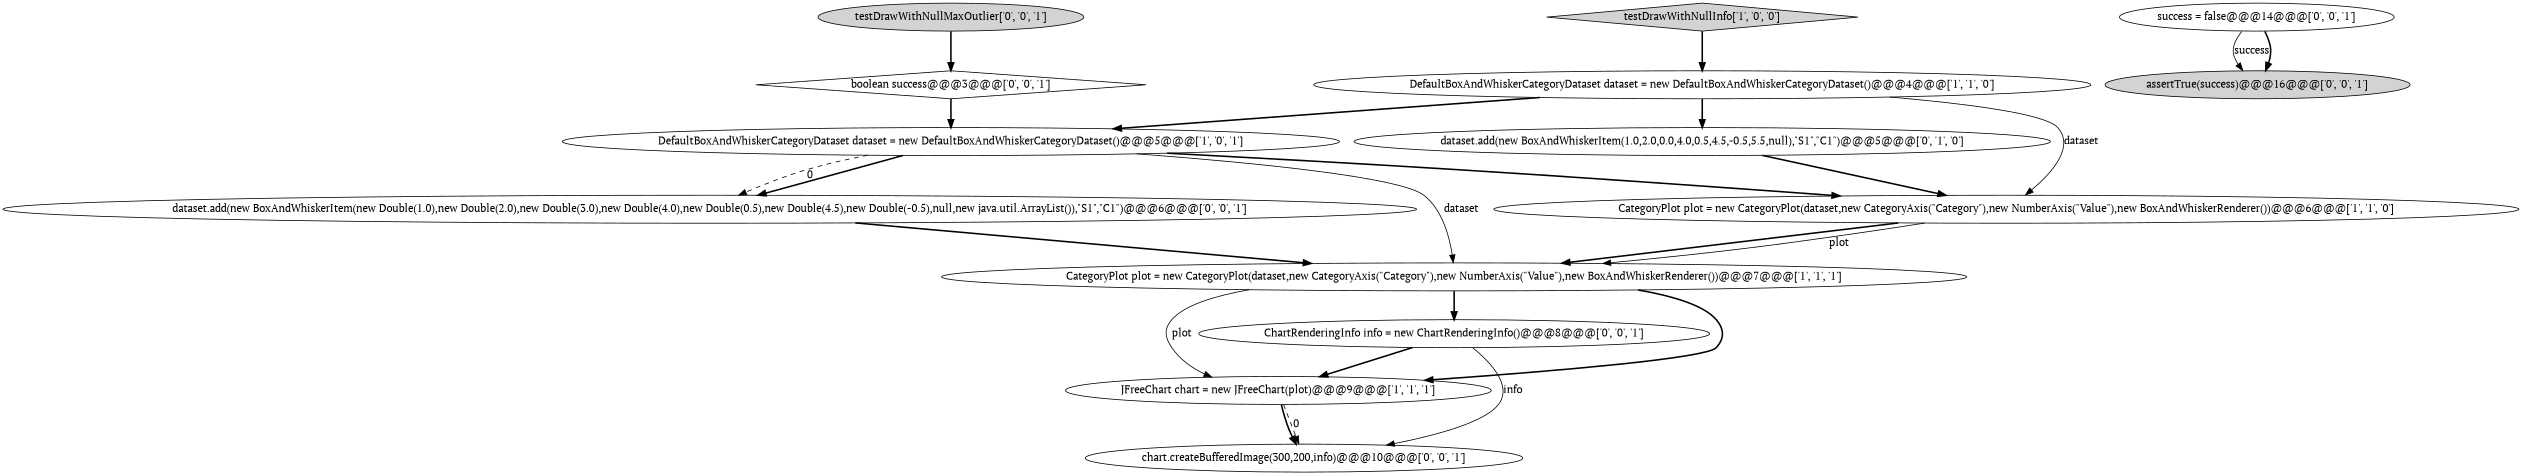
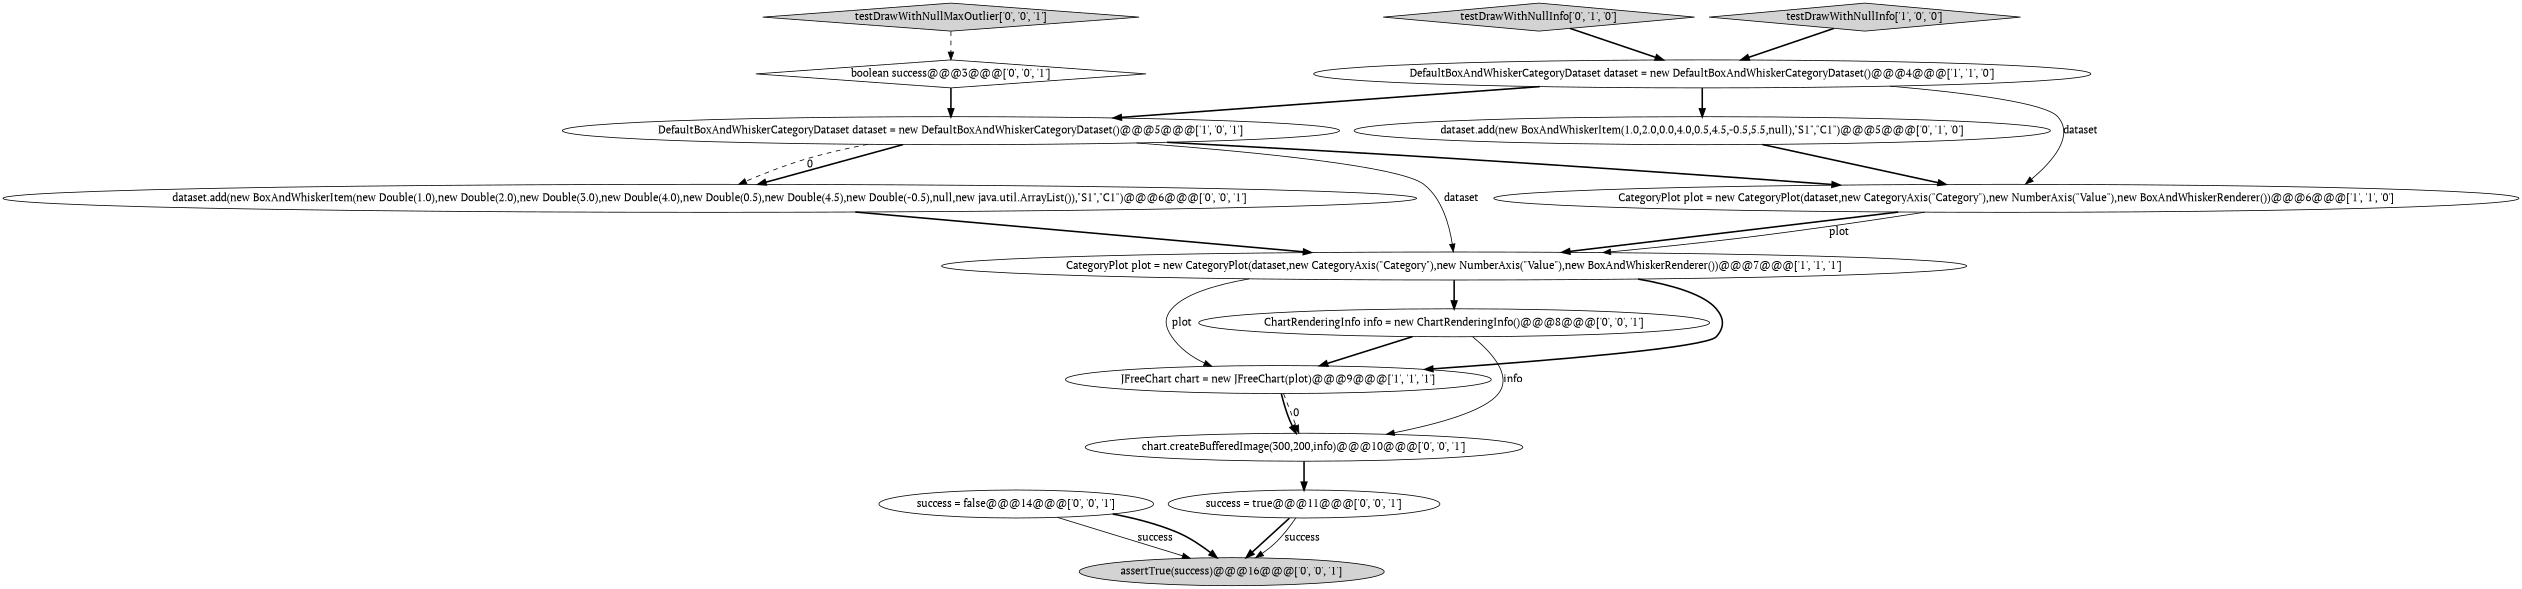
node "testDrawWithNullMaxOutlier['0', '0', '1']": shape ellipse -> diamond
node "testDrawWithNullInfo['0', '1', '0']": added
edge "testDrawWithNullMaxOutlier['0', '0', '1']" -> "boolean success@@@3@@@['0', '0', '1']": style bold -> dashed
node "success = true@@@11@@@['0', '0', '1']": added
